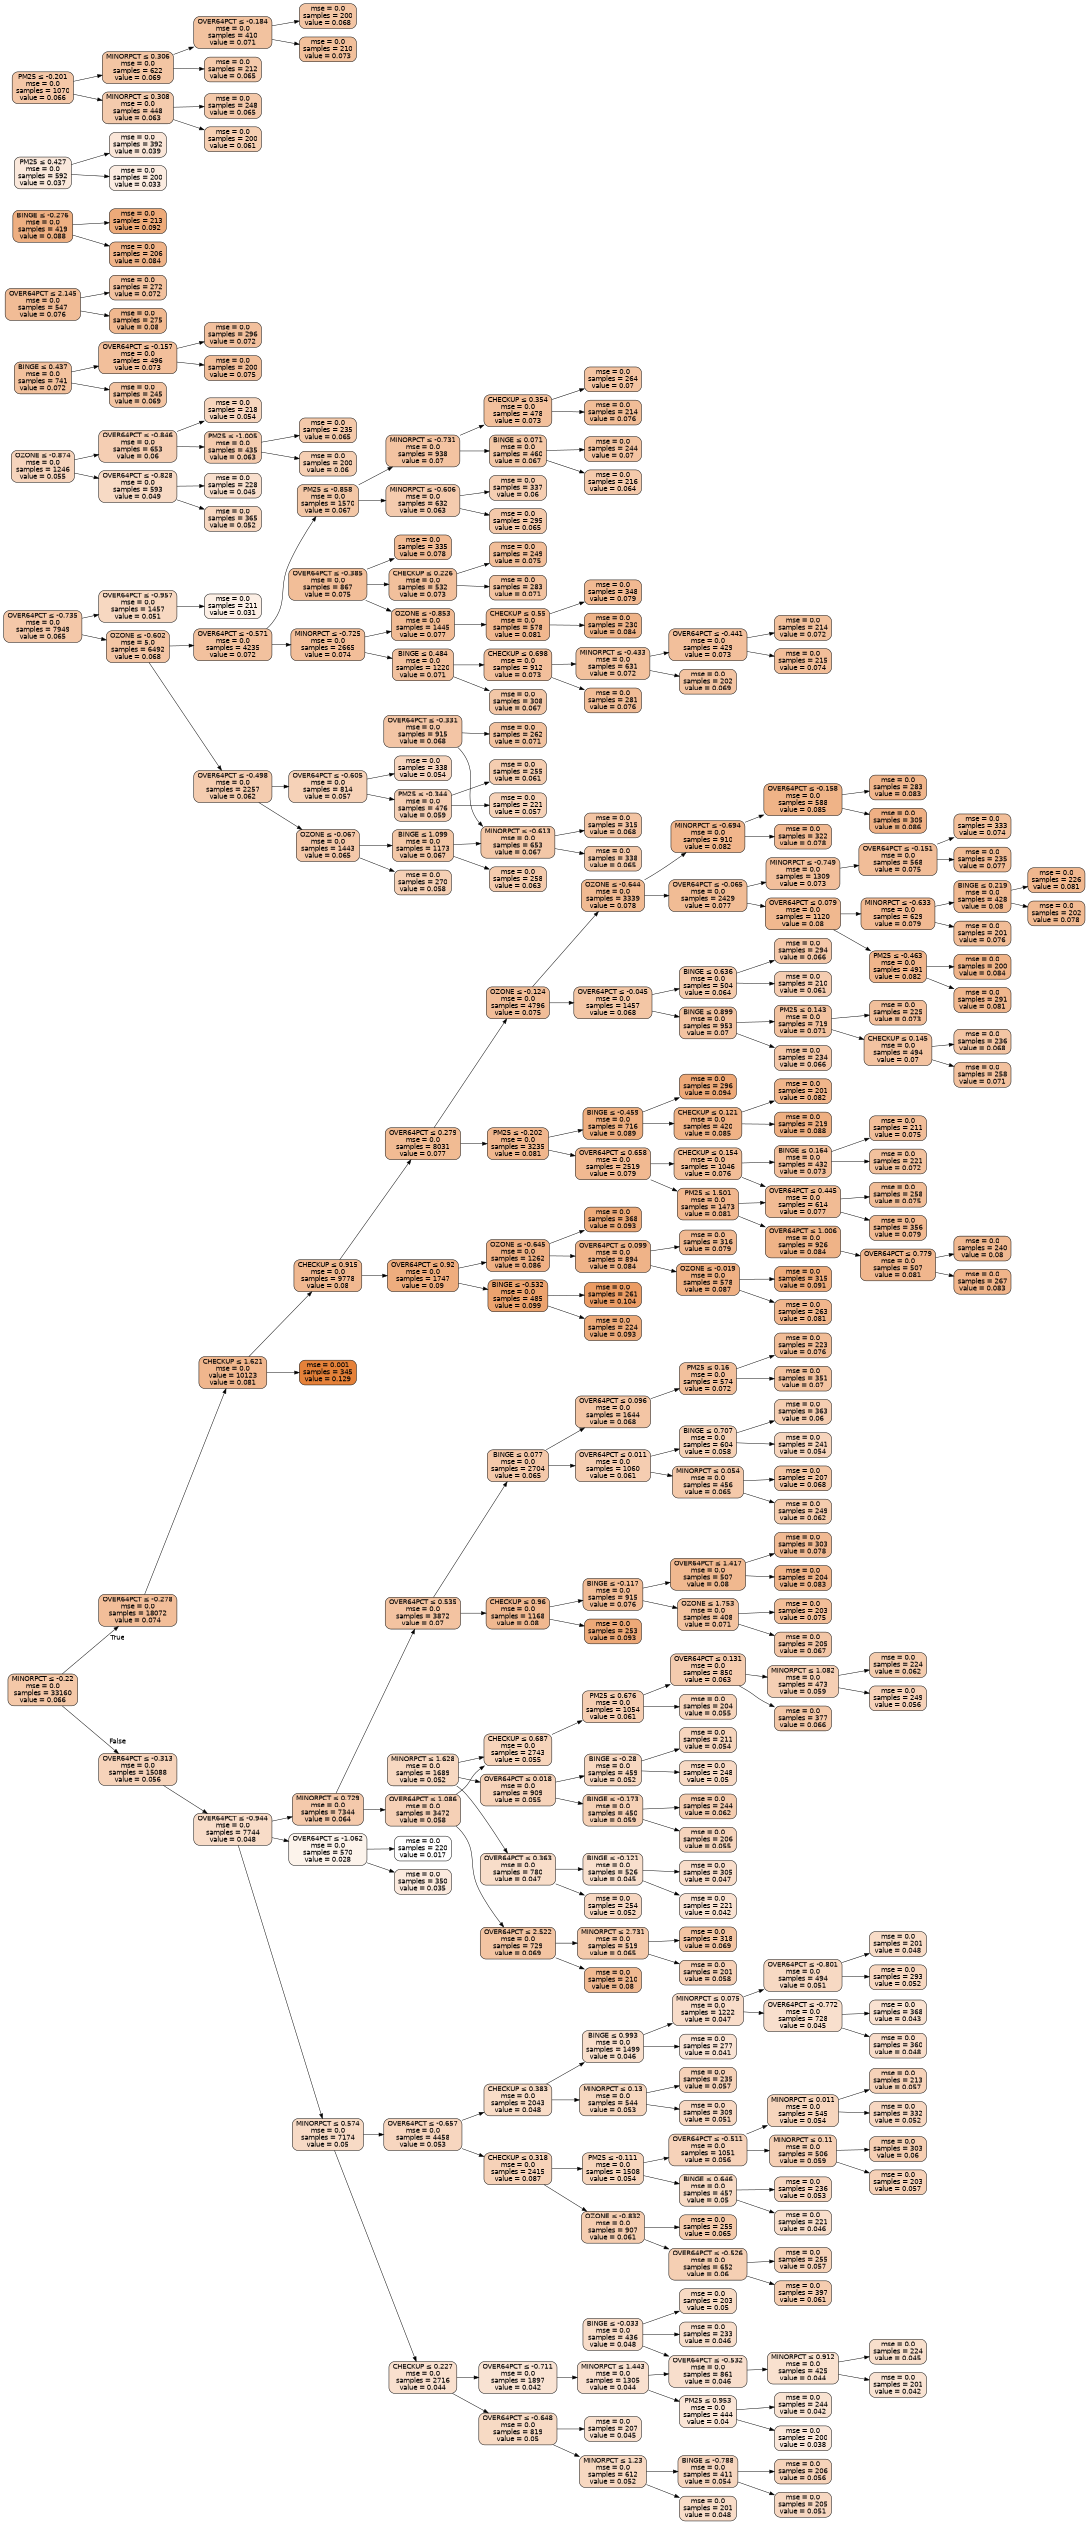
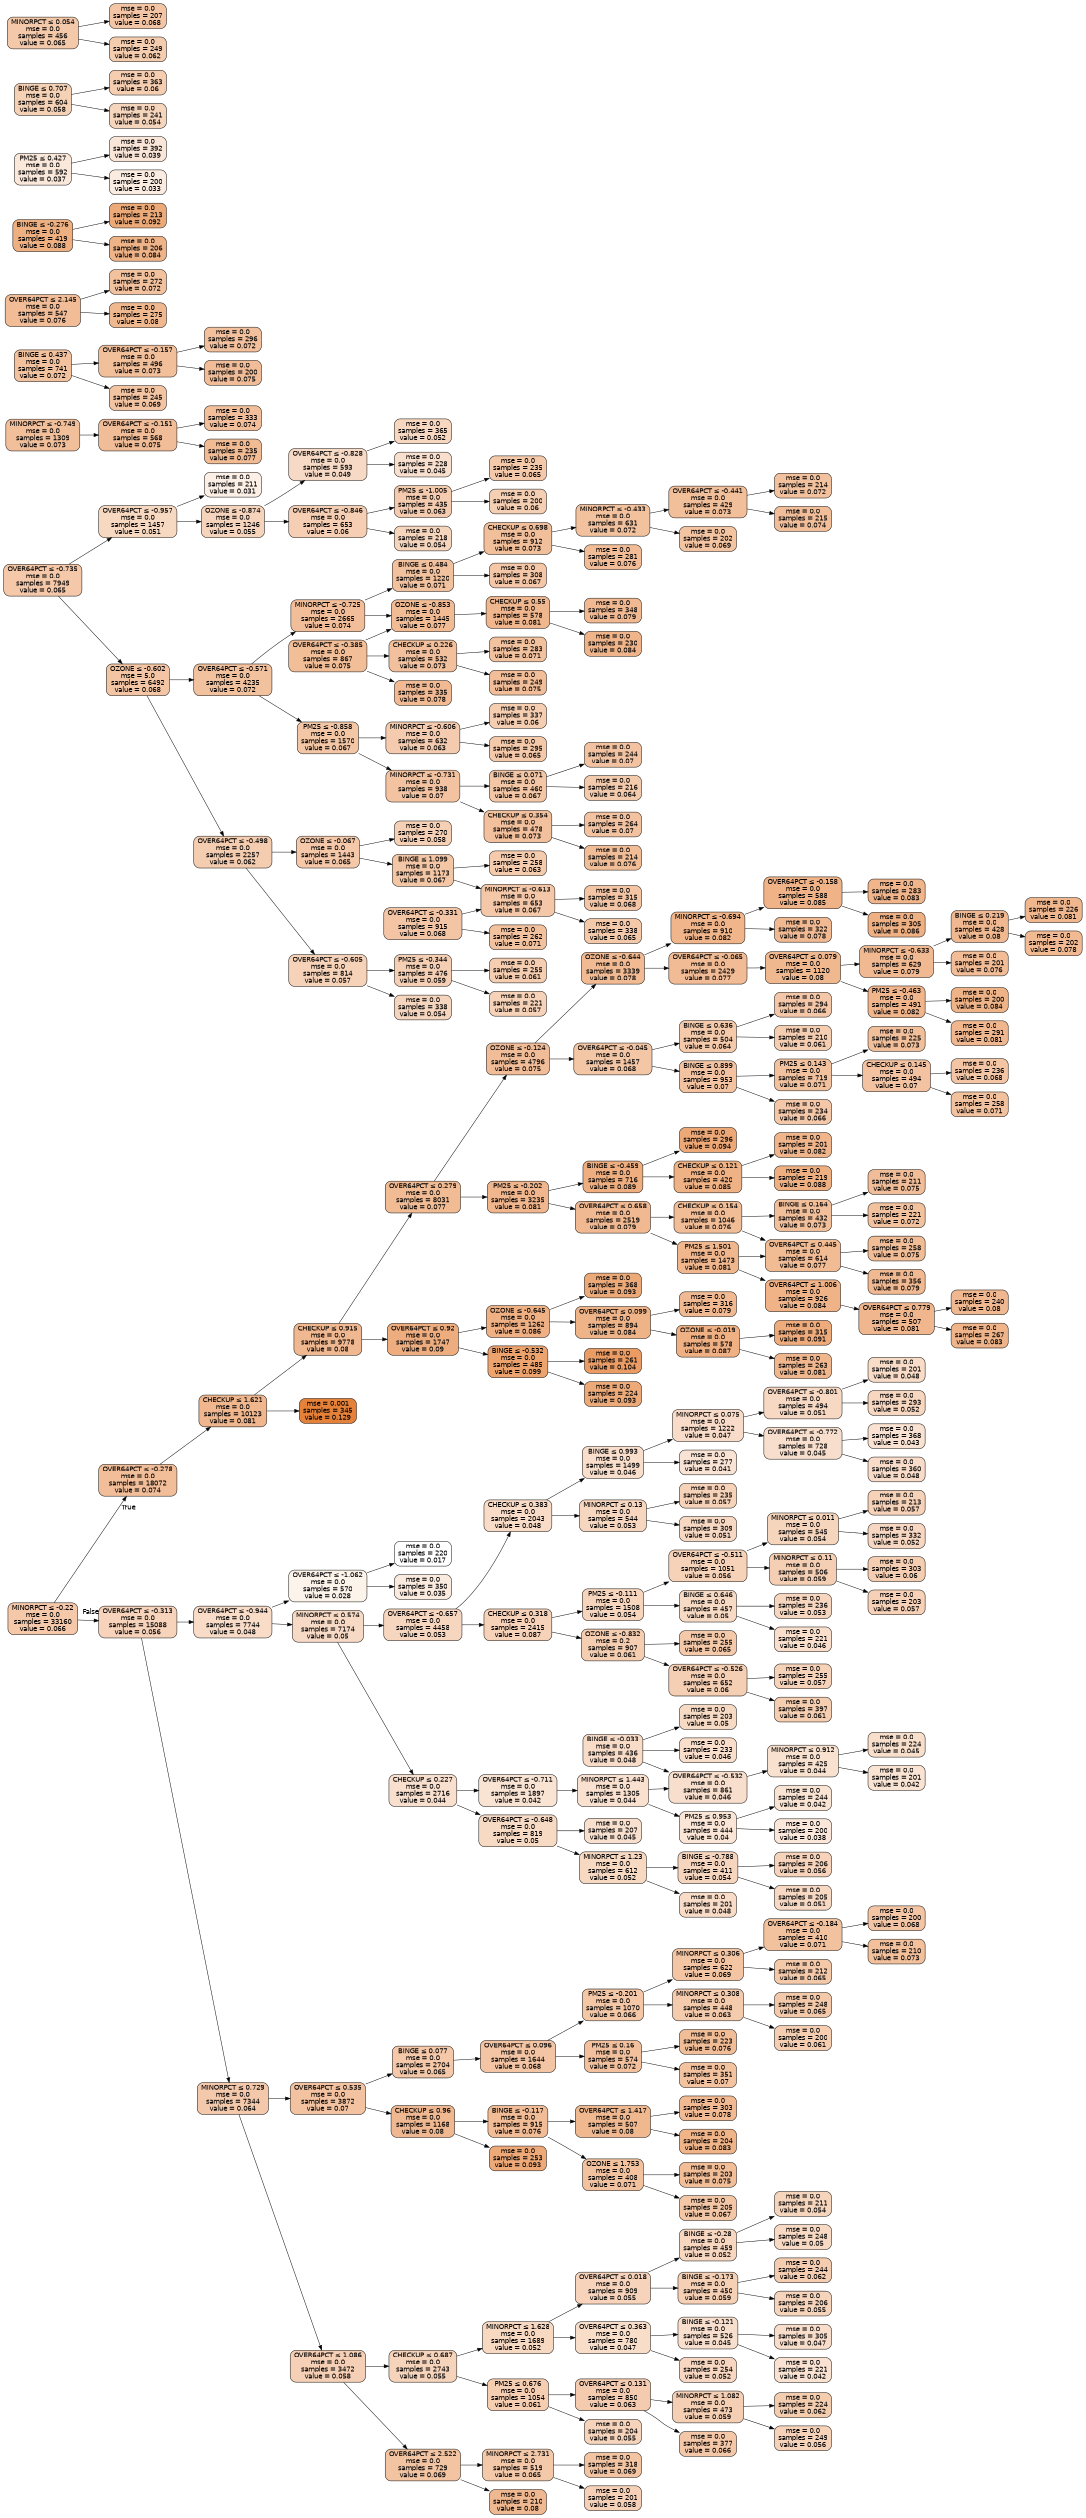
edge "OVER64PCT ≤ -0.957" -> "OZONE ≤ -0.874": added
edge "OVER64PCT ≤ -0.065" -> "MINORPCT ≤ -0.749": removed
node "CHECKUP ≤ 1.621": text "value = 10123" -> "samples = 10123"
node "OVER64PCT ≤ 0.011": removed
edge "MINORPCT ≤ 1.628" -> "CHECKUP ≤ 0.687": reversed
edge "OVER64PCT ≤ -0.944" -> "MINORPCT ≤ 0.729": now "OVER64PCT ≤ -0.313" -> "MINORPCT ≤ 0.729"
edge "OVER64PCT ≤ 0.096" -> "PM25 ≤ -0.201": added
node "OZONE ≤ -0.832": text "mse = 0.0" -> "mse = 0.2"
